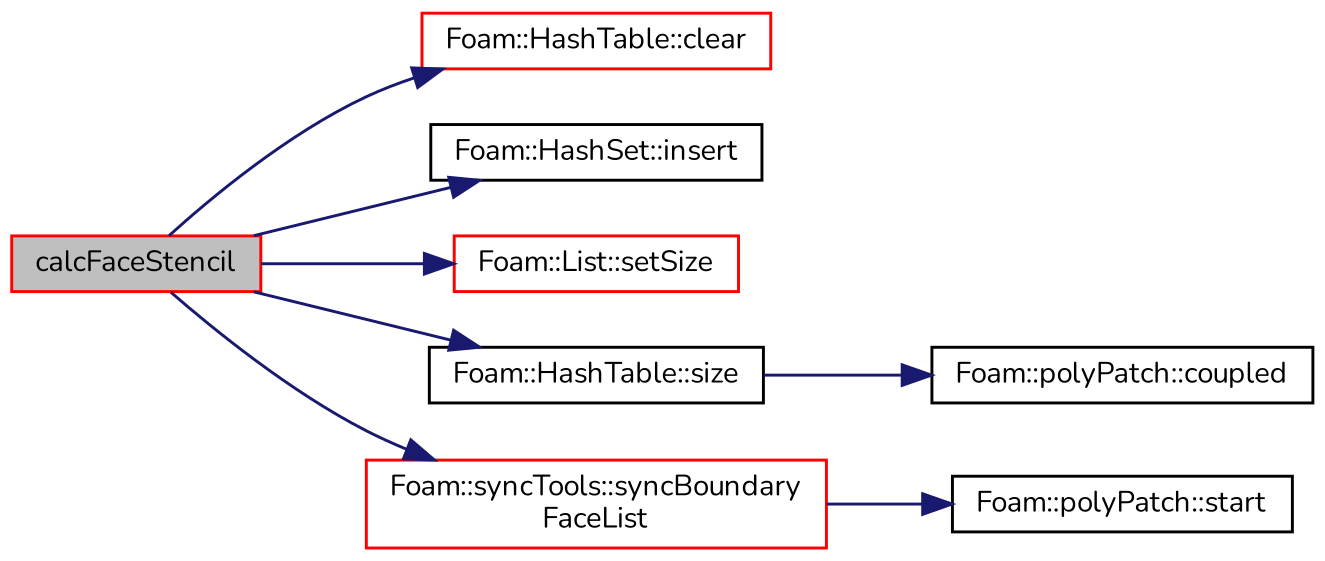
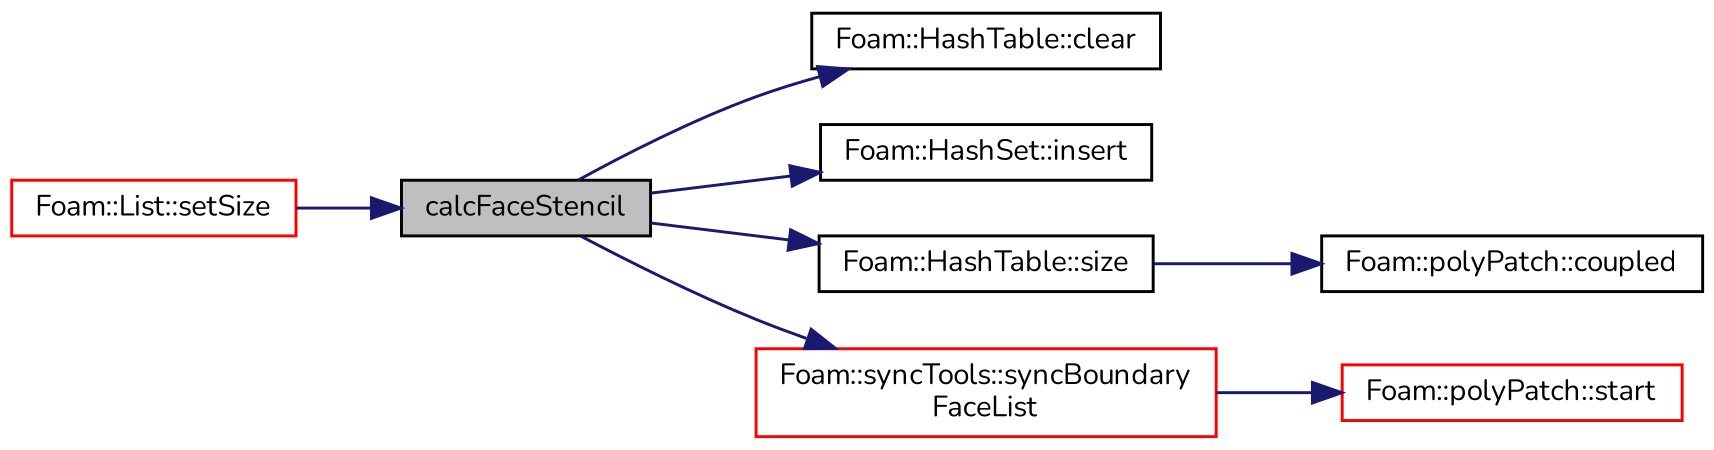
node "Foam::HashTable::clear": color red -> black
node "calcFaceStencil": color red -> black
edge "calcFaceStencil" -> "Foam::List::setSize": reversed
node "Foam::polyPatch::start": color black -> red
